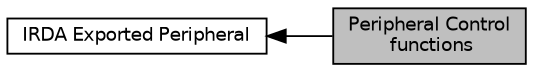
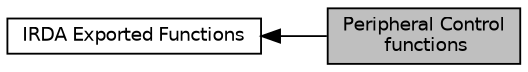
node "IRDA Exported Peripheral": label "IRDA Exported Peripheral" -> "IRDA Exported Functions"
